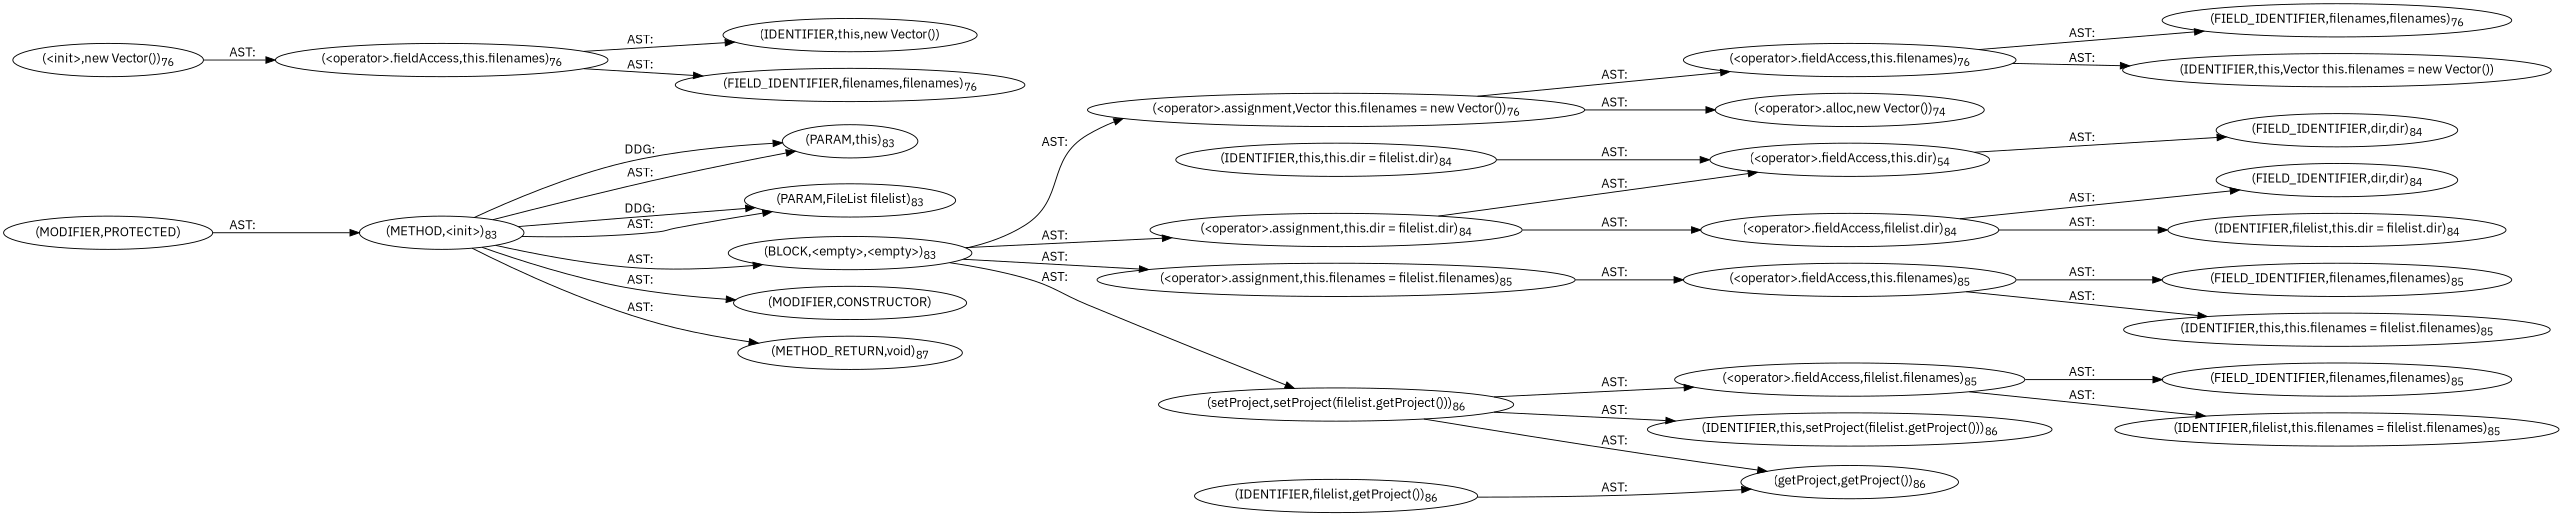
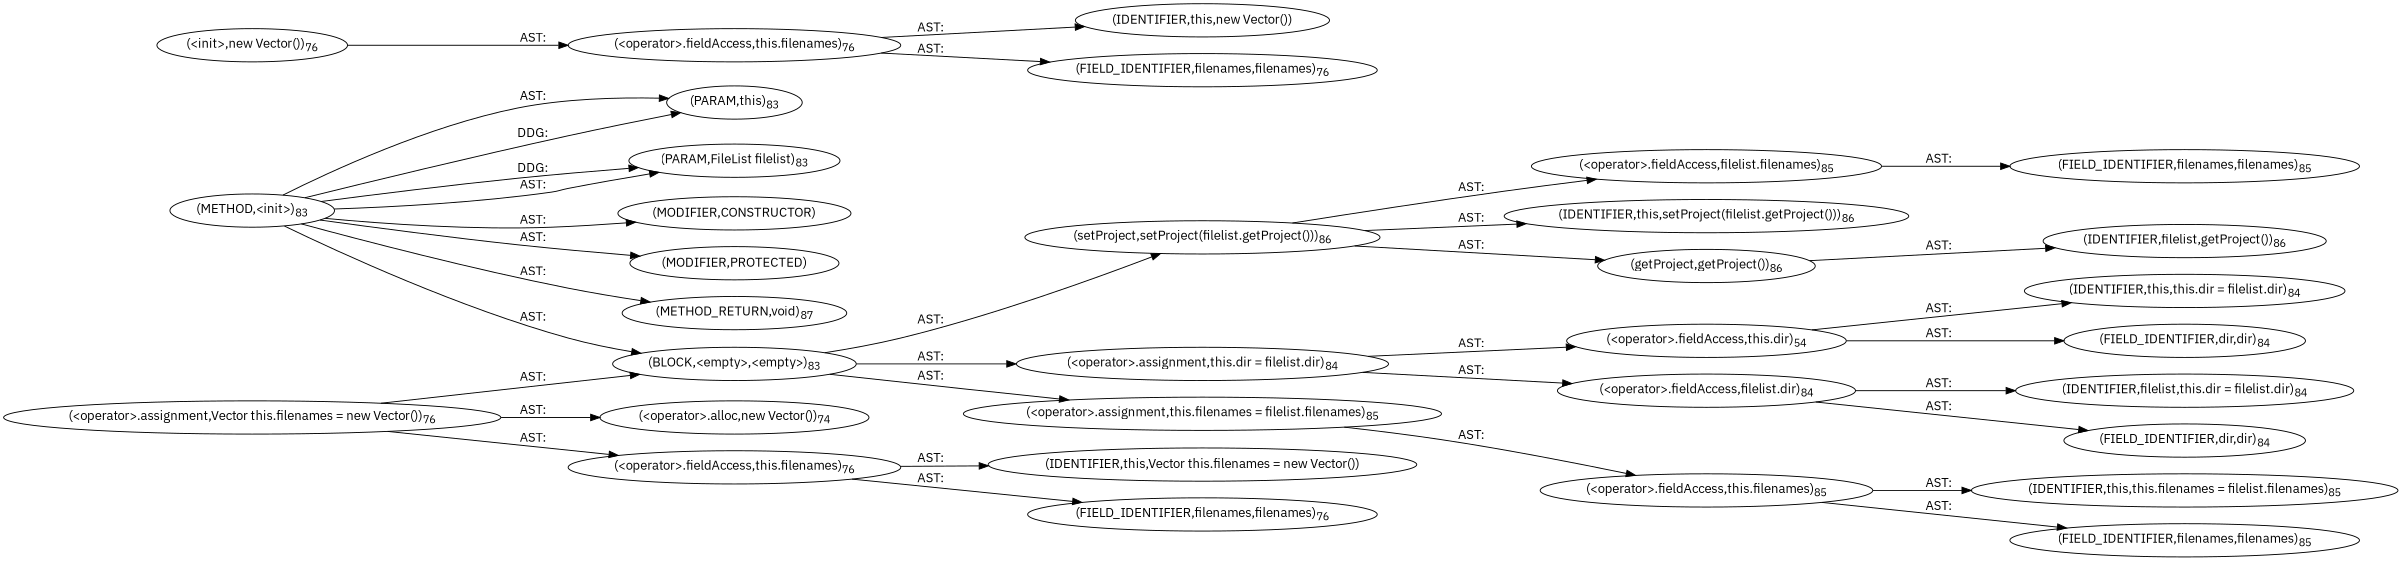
edge "(IDENTIFIER,this,this.dir = filelist.dir)" -> "(<operator>.fieldAccess,this.dir)": reversed
edge "(BLOCK,<empty>,<empty>)" -> "(<operator>.assignment,Vector this.filenames = new Vector())": reversed
edge "(MODIFIER,PROTECTED)" -> "(METHOD,<init>)": reversed
node "(IDENTIFIER,filelist,this.filenames = filelist.filenames)": removed
edge "(IDENTIFIER,filelist,getProject())" -> "(getProject,getProject())": reversed
